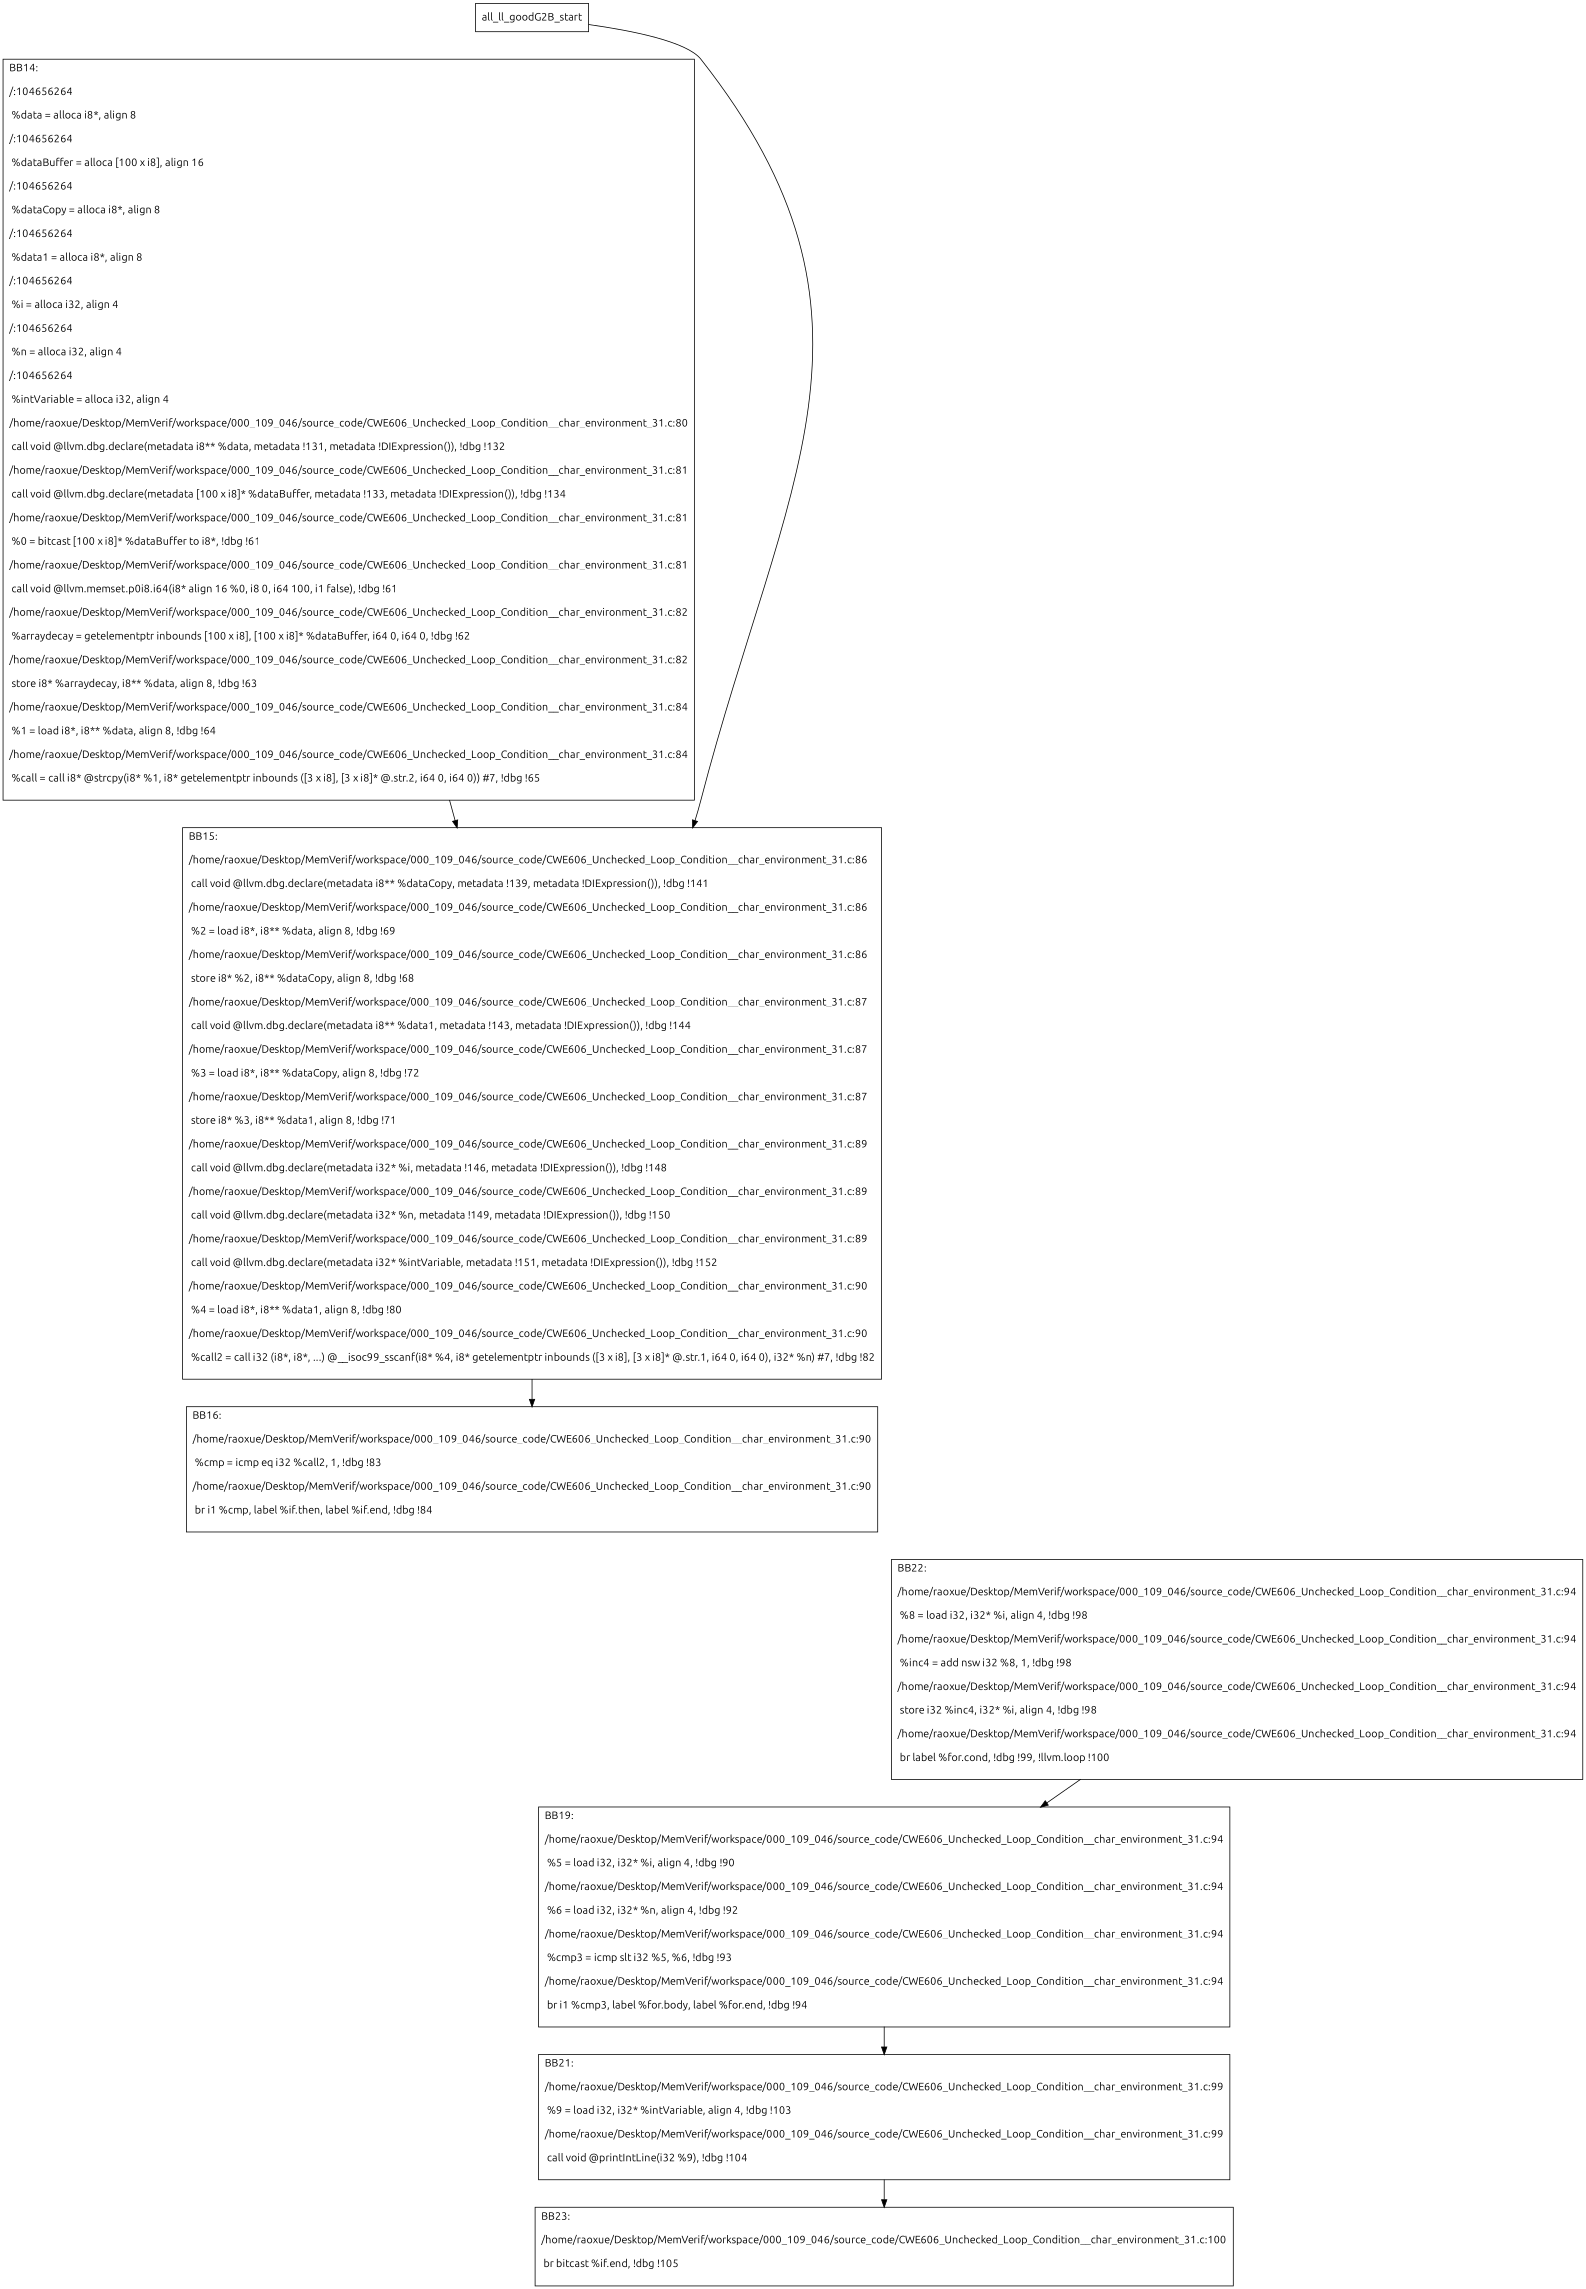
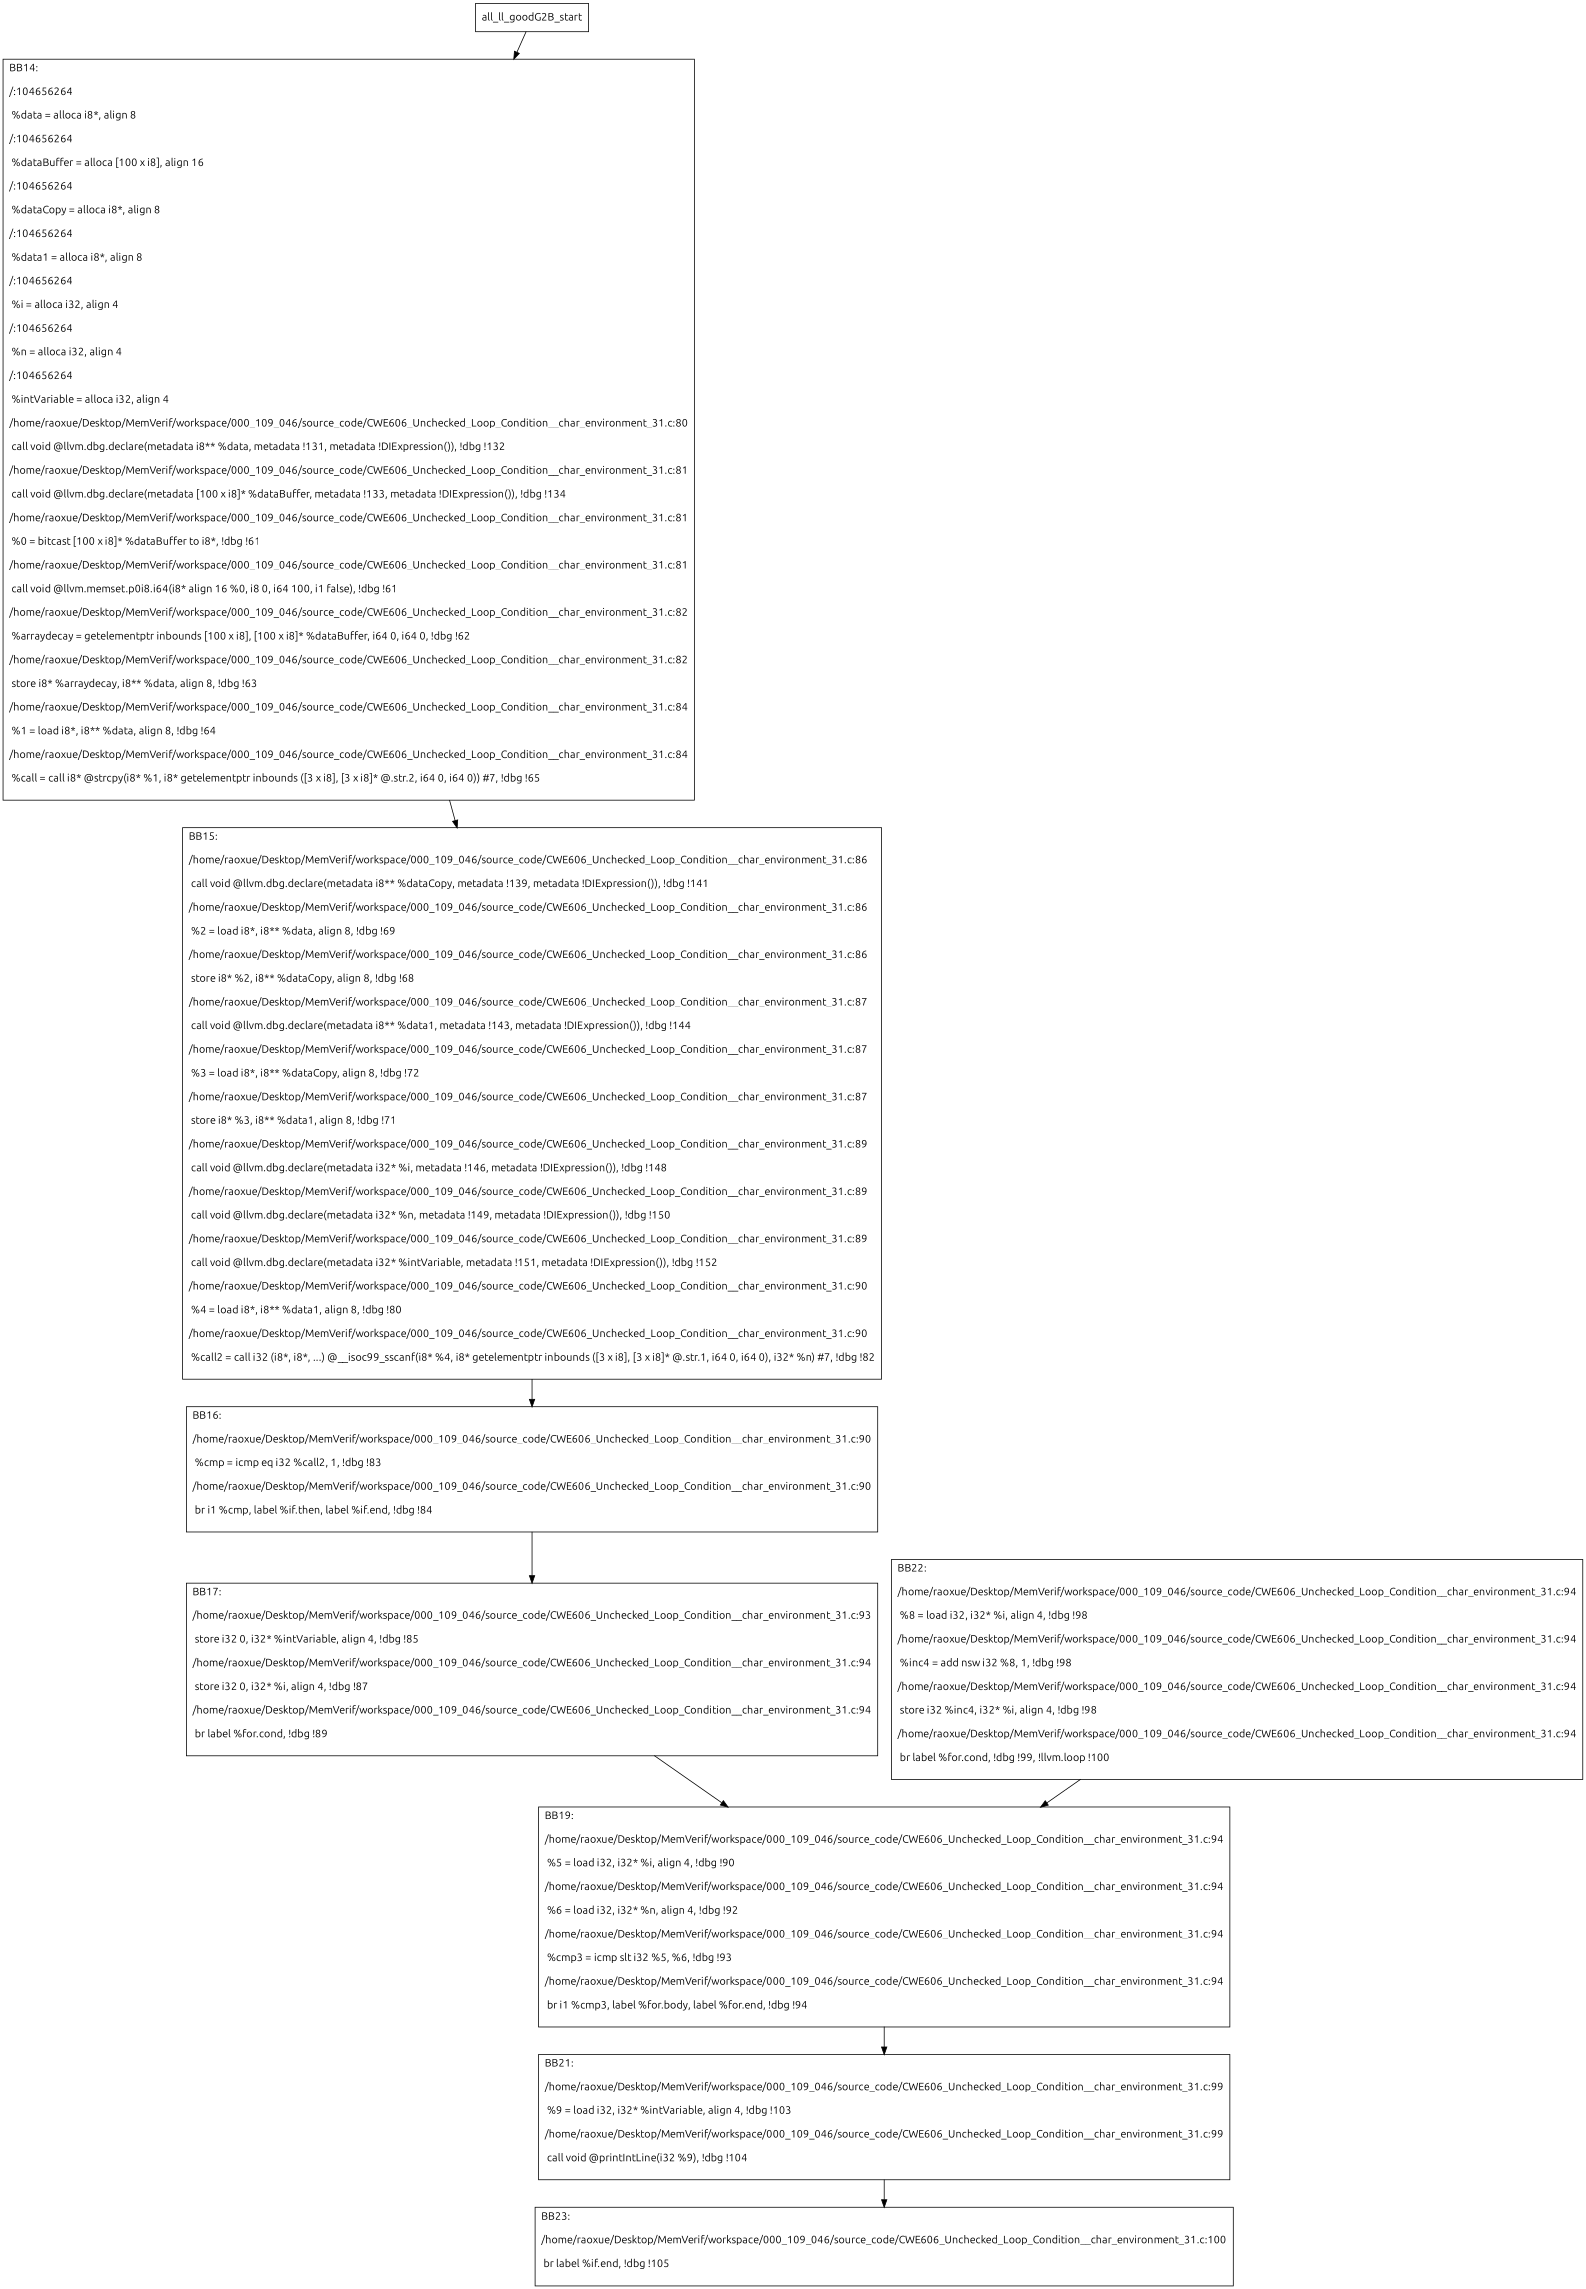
edge "all_ll_goodG2B_start" -> "BB15:": now "all_ll_goodG2B_start" -> "BB14:"
node "BB17:": added
node "BB23:": text "br bitcast %if.end, !dbg !105" -> "br label %if.end, !dbg !105"
